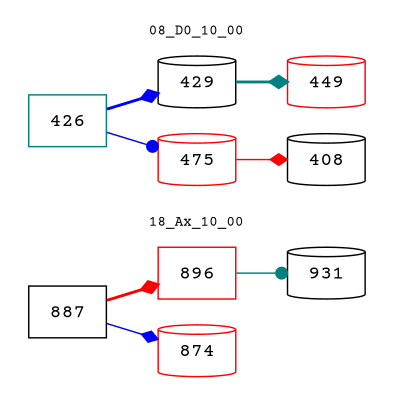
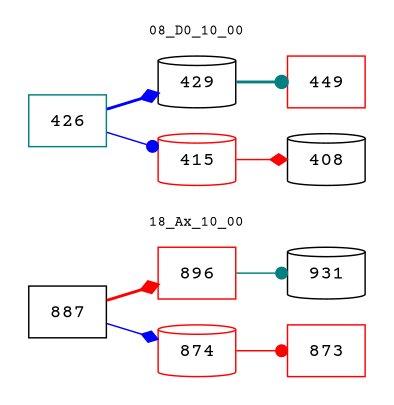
edge "429" -> "449": arrowhead diamond -> dot
node "449": shape cylinder -> box
node "475": label "475" -> "415"
node "873": added
